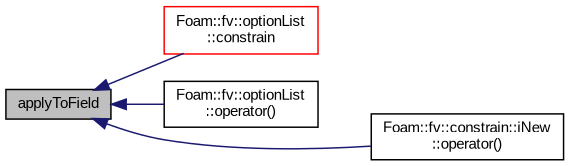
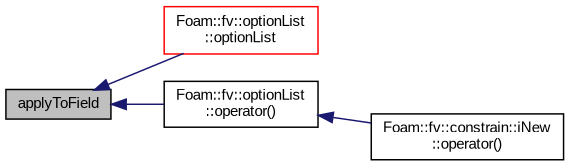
node "Foam::fv::optionList ::constrain": label "Foam::fv::optionList ::constrain" -> "Foam::fv::optionList ::optionList"
edge "Foam::fv::constrain::iNew ::operator()" -> "applyToField": now "Foam::fv::constrain::iNew ::operator()" -> "Foam::fv::optionList ::operator()"
